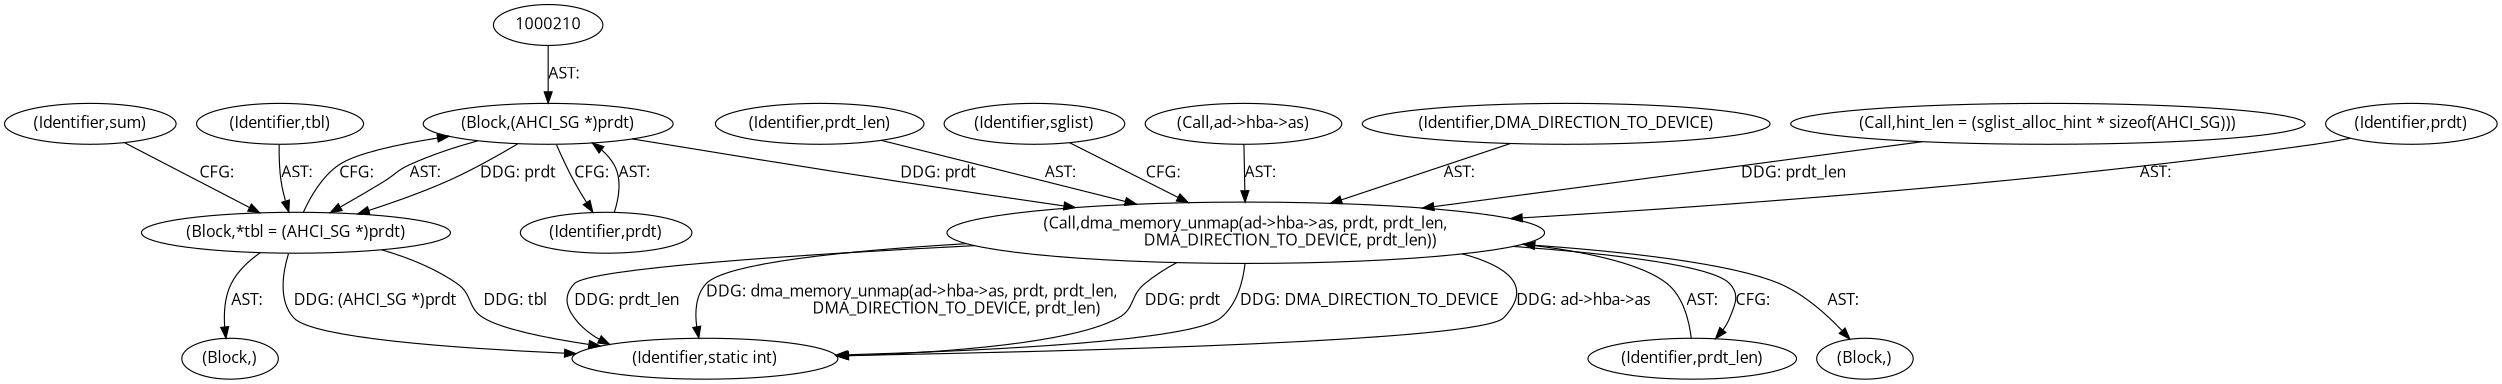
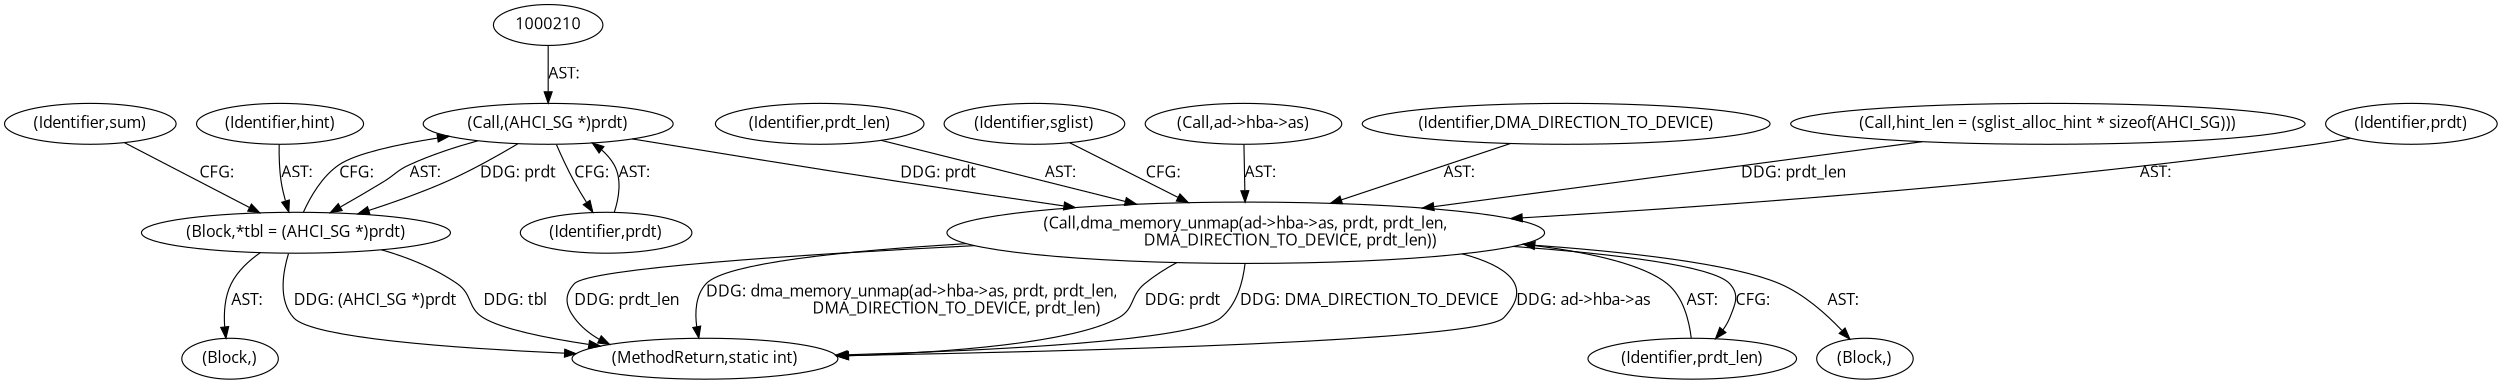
node "(Identifier,tbl)": label "(Identifier,tbl)" -> "(Identifier,hint)"
node "(Block,(AHCI_SG *)prdt)": label "(Block,(AHCI_SG *)prdt)" -> "(Call,(AHCI_SG *)prdt)"
node "(Identifier,static int)": label "(Identifier,static int)" -> "(MethodReturn,static int)"
